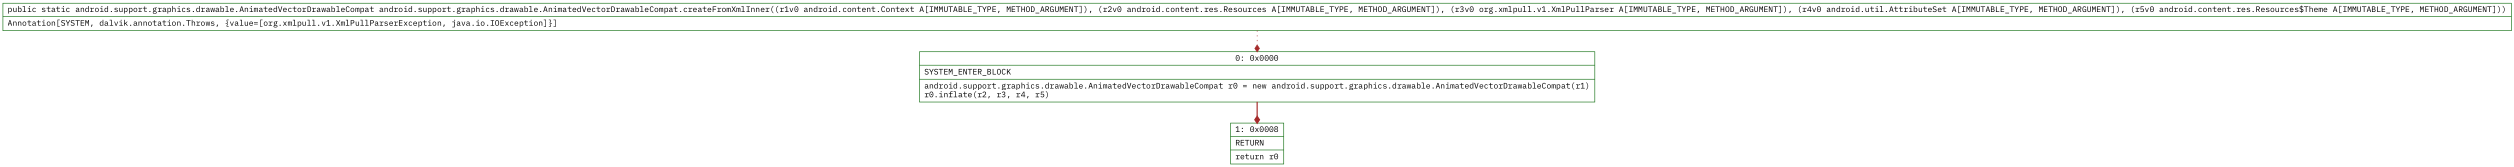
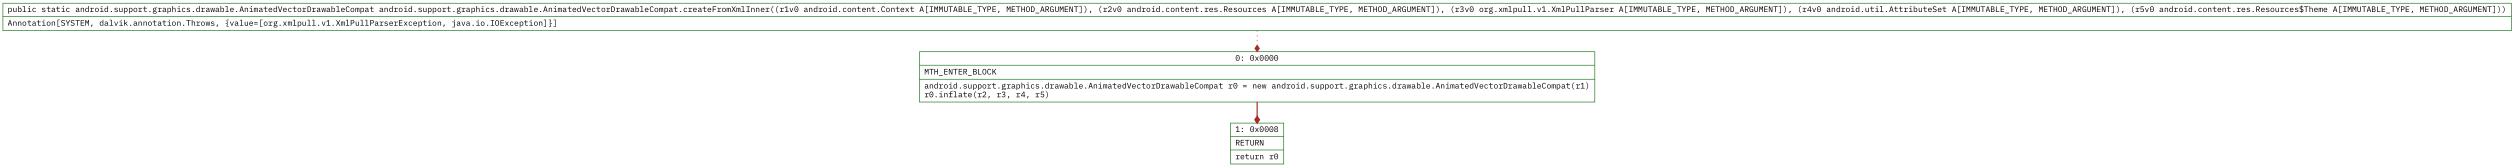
node "0: 0x0000": text "SYSTEM_ENTER_BLOCK" -> "MTH_ENTER_BLOCK"
